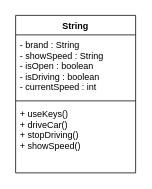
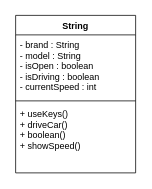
node "- brand : String - showSpeed : String - isOpen : boolean - isDriving : boolean - currentSpeed : int": label "- brand : String - showSpeed : String - isOpen : boolean - isDriving : boolean - currentSpeed : int" -> "- brand : String - model : String - isOpen : boolean - isDriving : boolean - currentSpeed : int"
node "+ useKeys() + driveCar() + stopDriving() + showSpeed()": label "+ useKeys() + driveCar() + stopDriving() + showSpeed()" -> "+ useKeys() + driveCar() + boolean() + showSpeed()"
